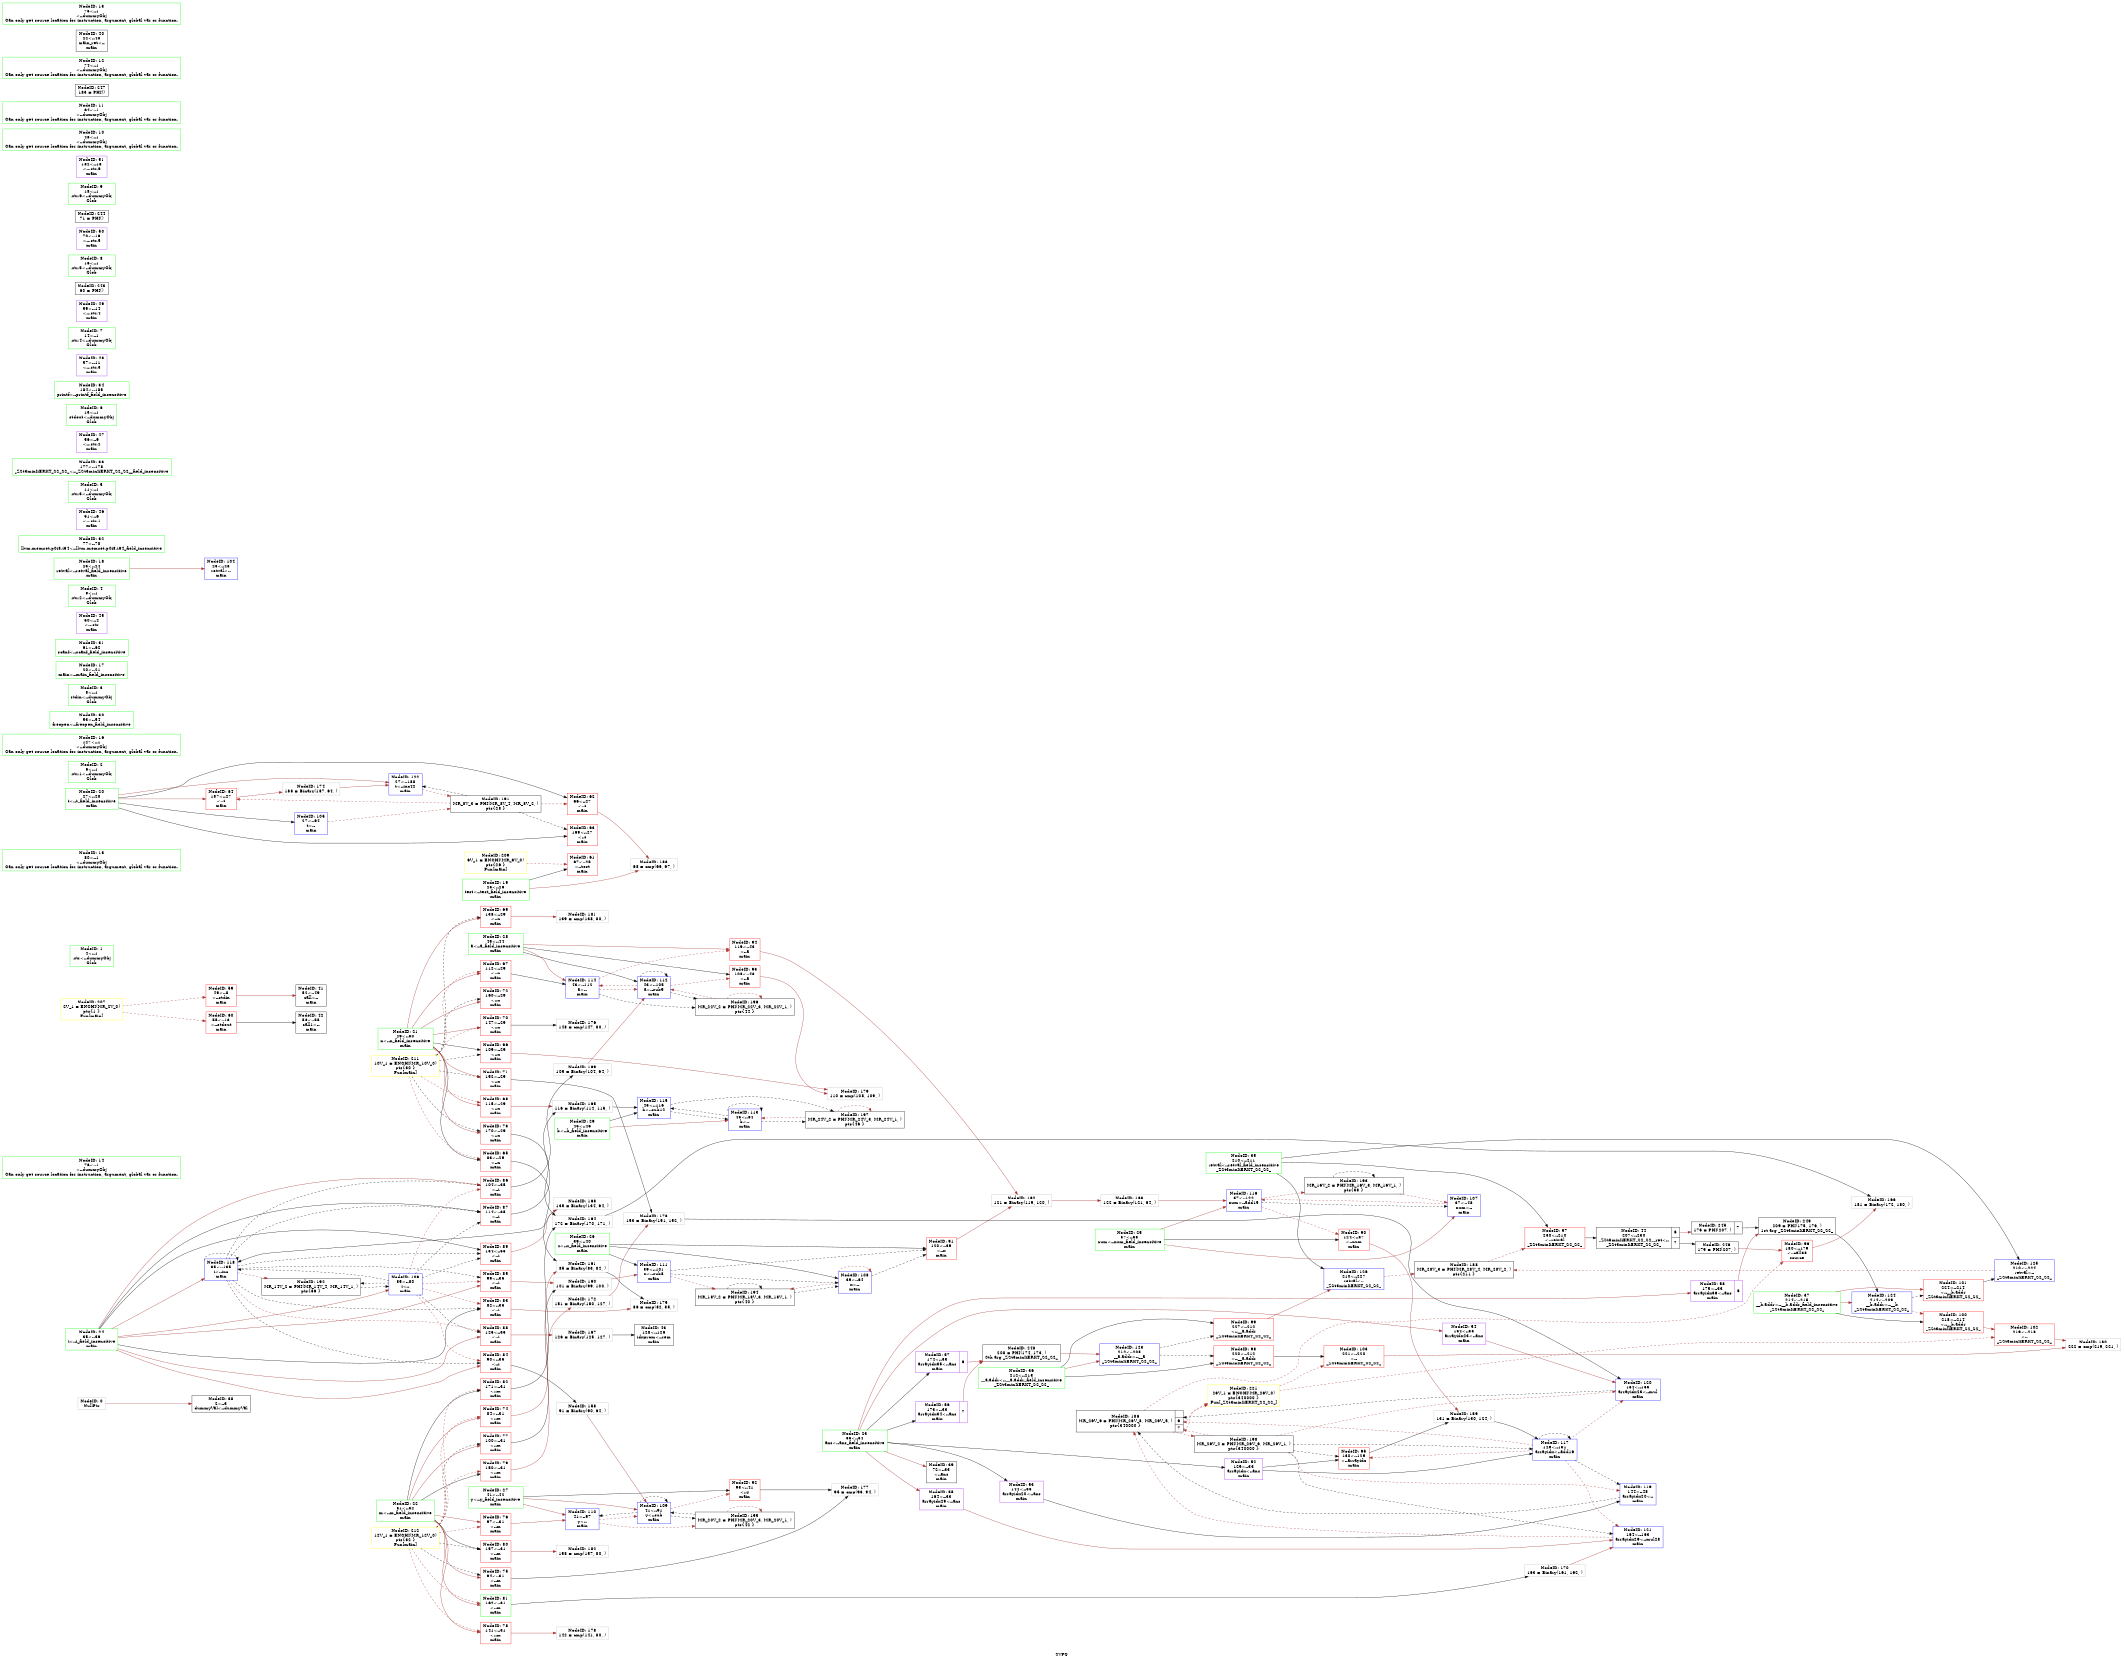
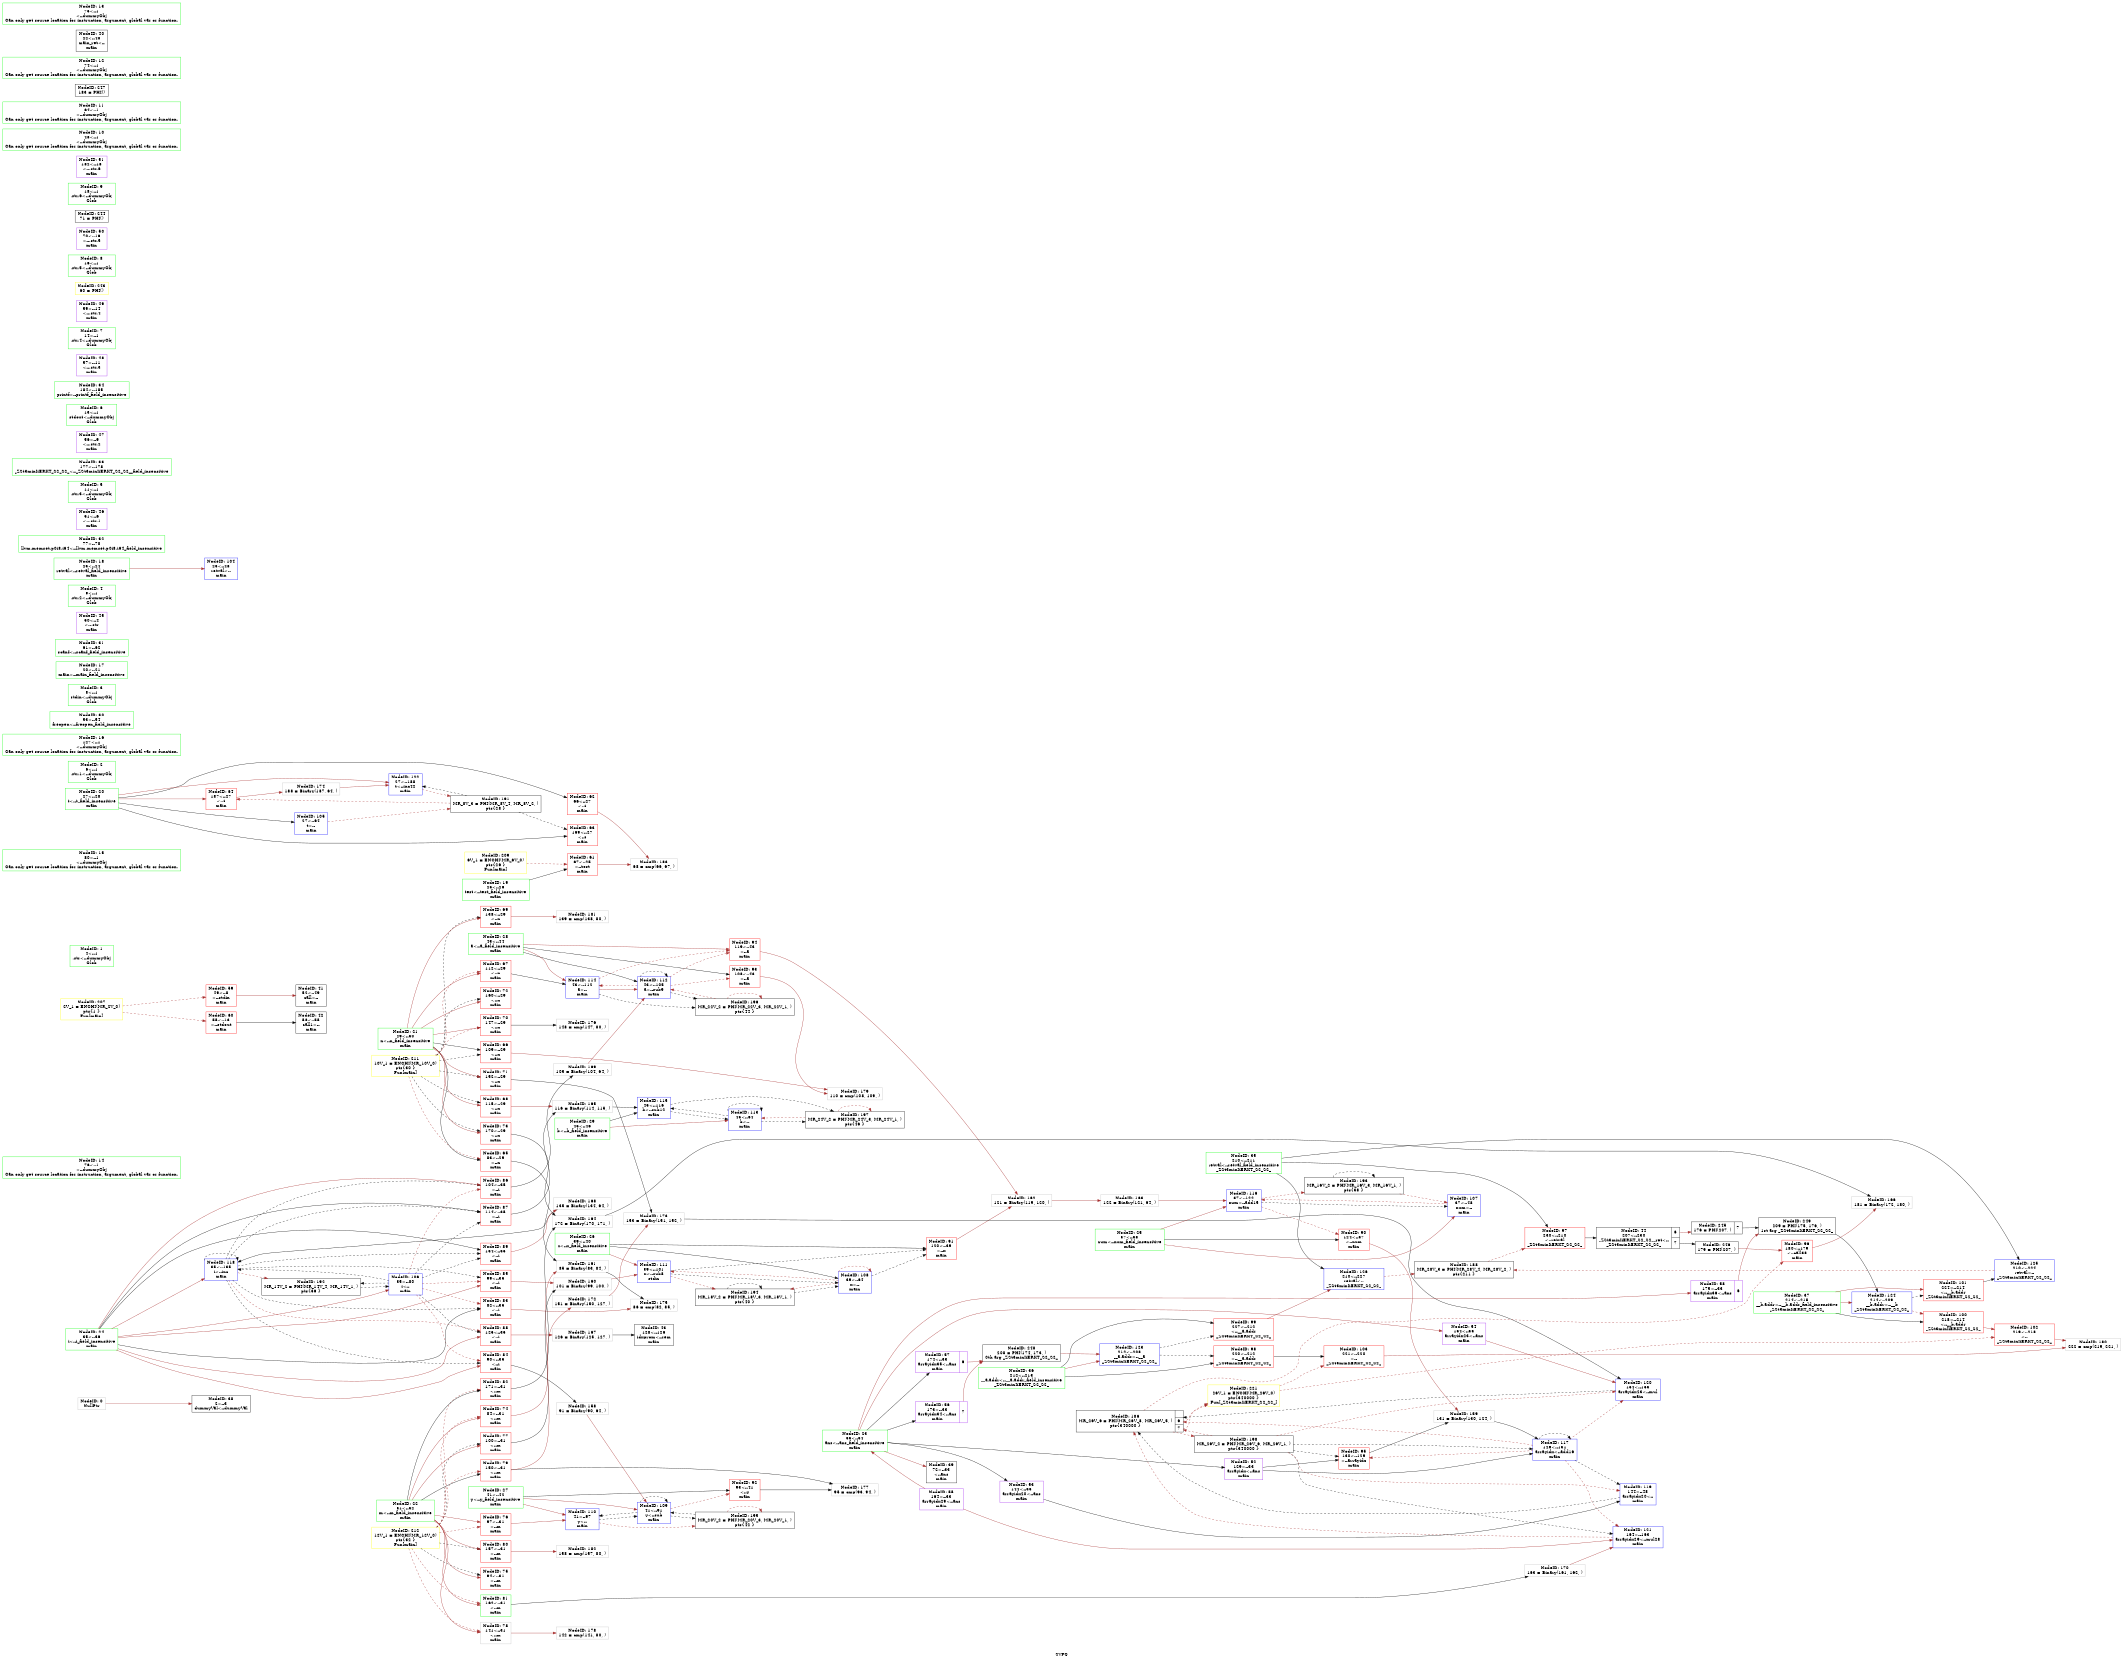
node "NodeID: 243": color black -> yellow
edge "NodeID: 191" -> "NodeID: 62": removed
edge "NodeID: 19" -> "NodeID: 183": now "NodeID: 61" -> "NodeID: 183"
edge "NodeID: 112" -> "NodeID: 94": added
edge "NodeID: 114" -> "NodeID: 112": style dashed -> solid
edge "NodeID: 211" -> "NodeID: 68": color brown -> black
node "NodeID: 96": text "source" -> "main"
edge "NodeID: 26" -> "NodeID: 111": color black -> brown
edge "NodeID: 108" -> "NodeID: 111": added
node "NodeID: 111": text "main" -> "stdin"
edge "NodeID: 23" -> "NodeID: 55": reversed
edge "NodeID: 110" -> "NodeID: 109": color brown -> black
edge "NodeID: 22" -> "NodeID: 80": color black -> brown
edge "NodeID: 75" -> "NodeID: 177": now "NodeID: 79" -> "NodeID: 177"
node "NodeID: 78": color red -> grey
